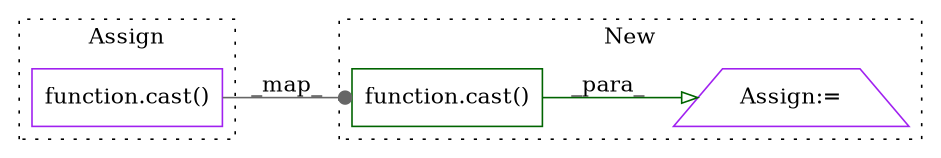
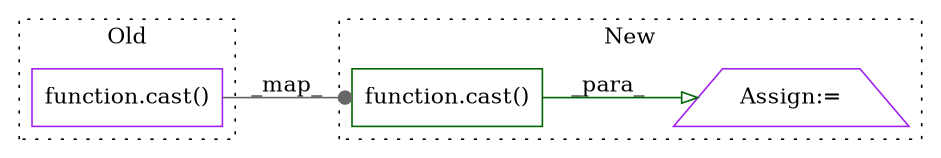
cluster "Assign": label "Assign" -> "Old"
